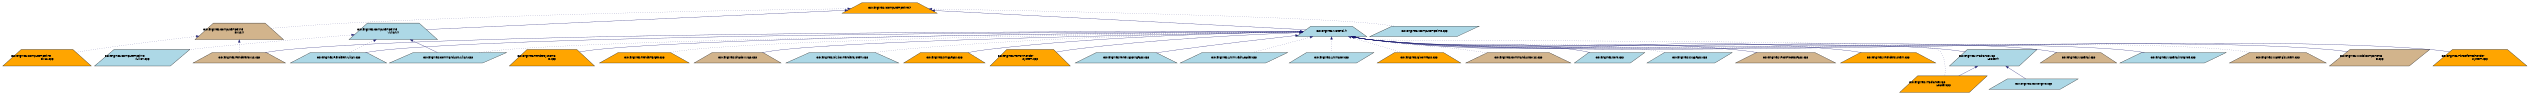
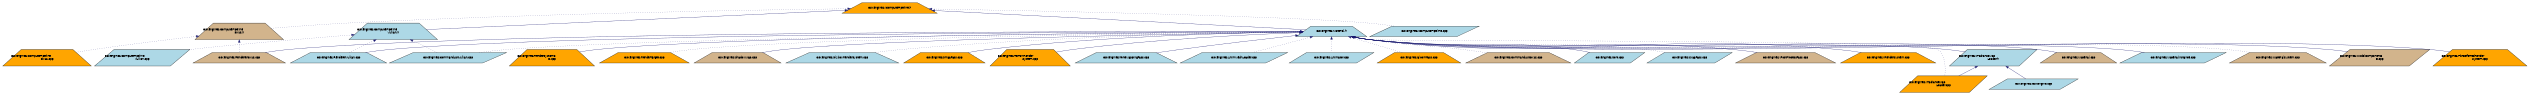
edge "OSKengine2/CommandListVulkan.cpp" -> "OSKengine2/ComputePipeline Vulkan.h": style solid -> dotted
